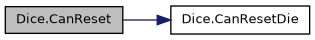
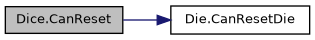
node "Dice.CanResetDie": label "Dice.CanResetDie" -> "Die.CanResetDie"
